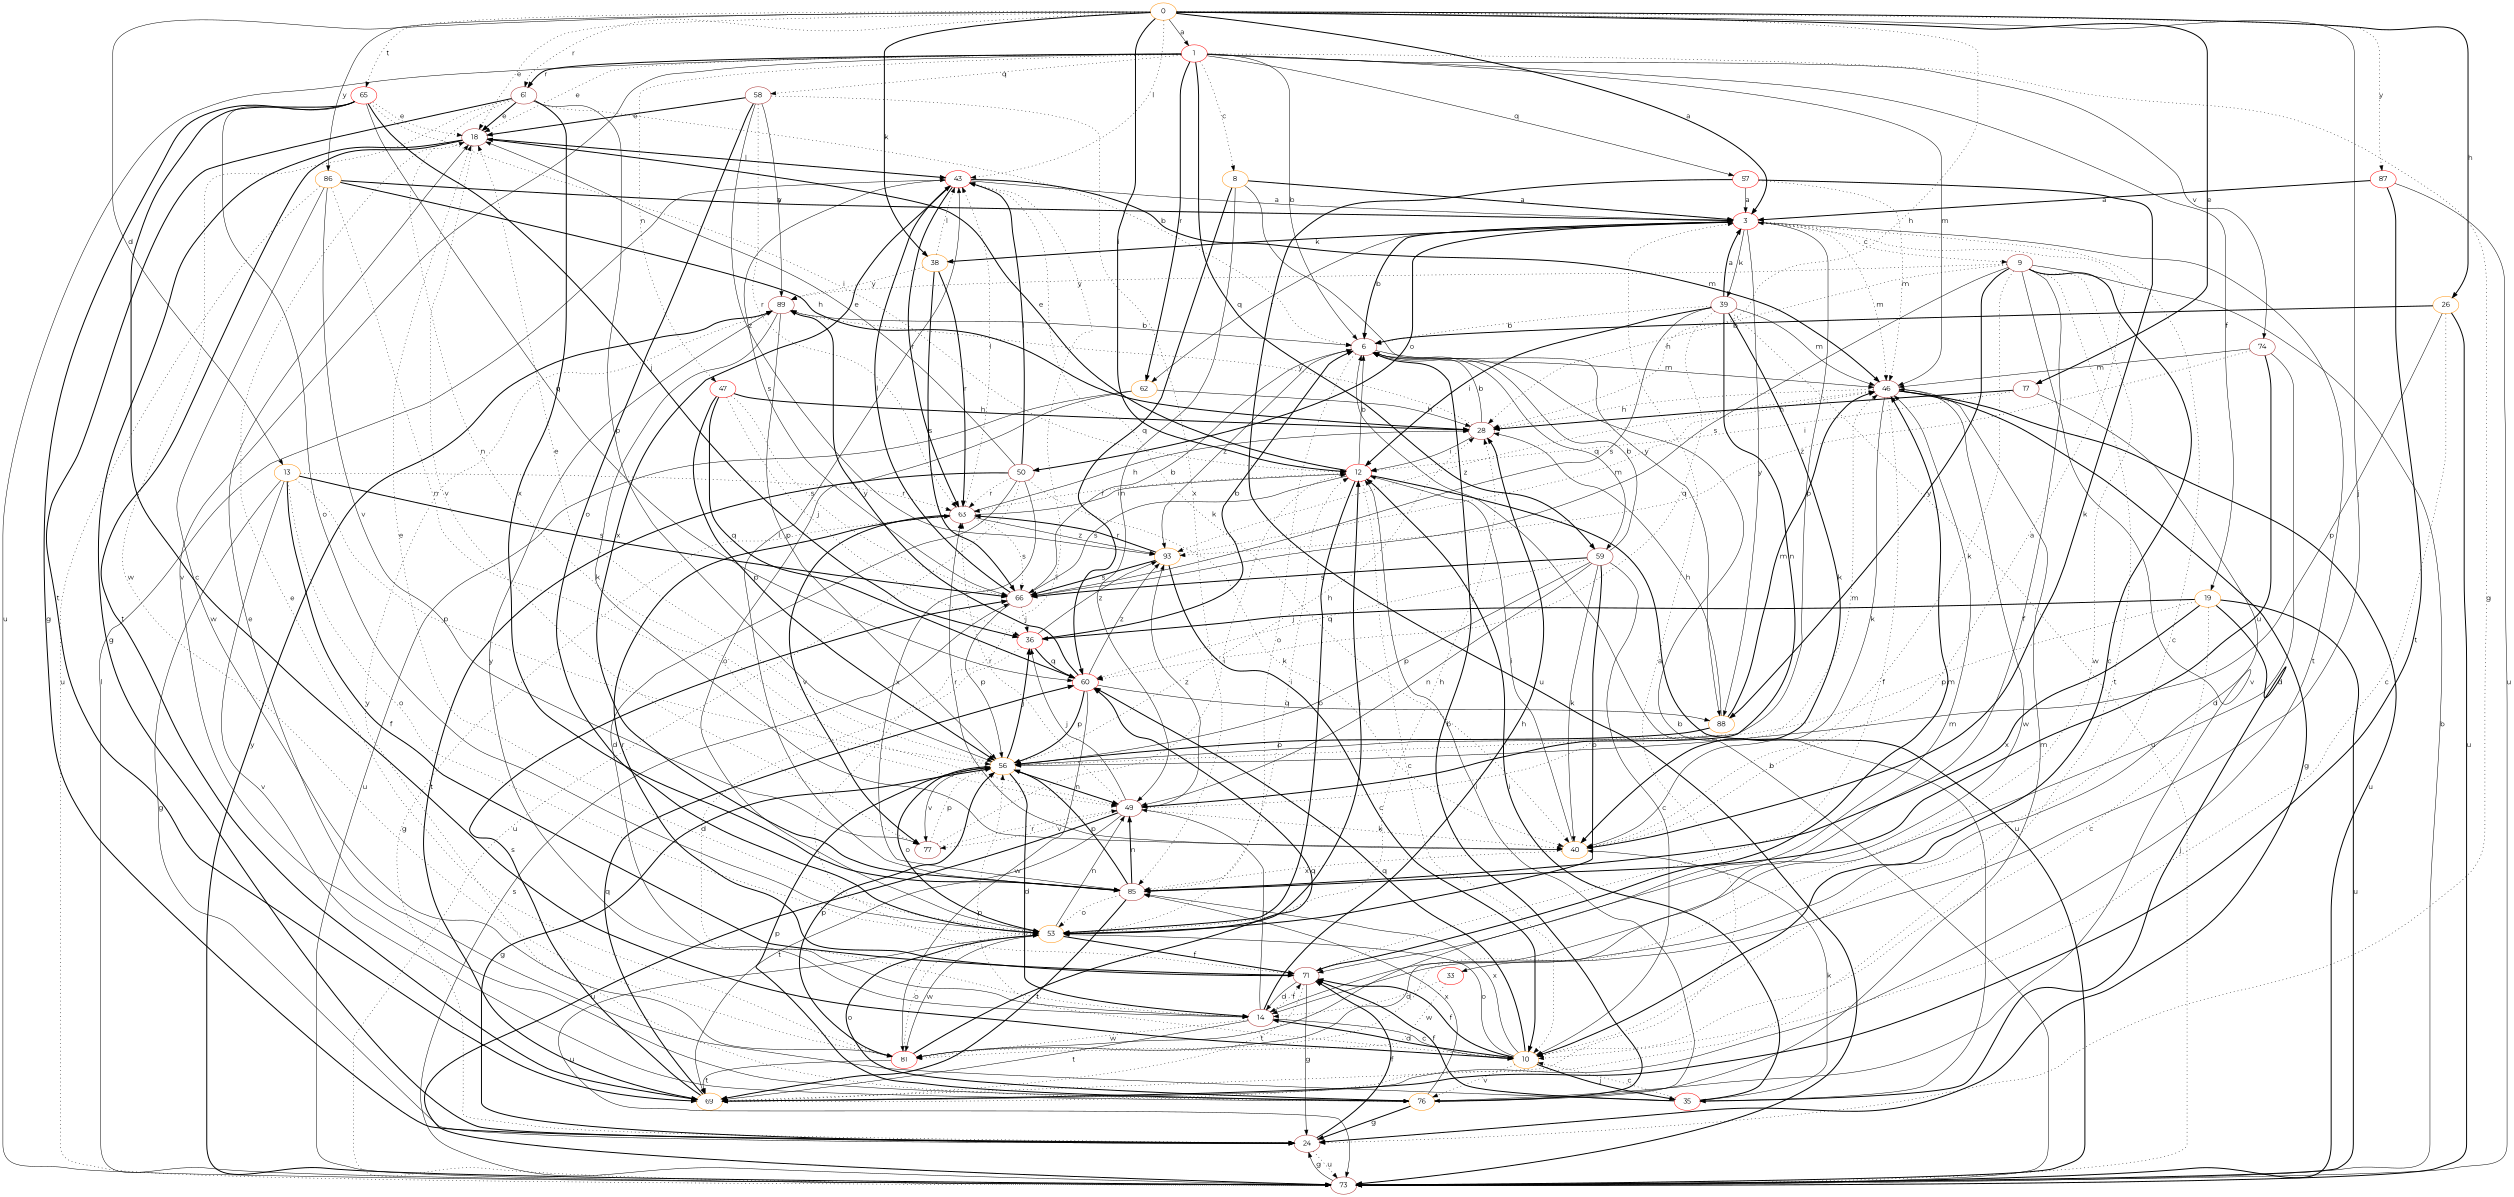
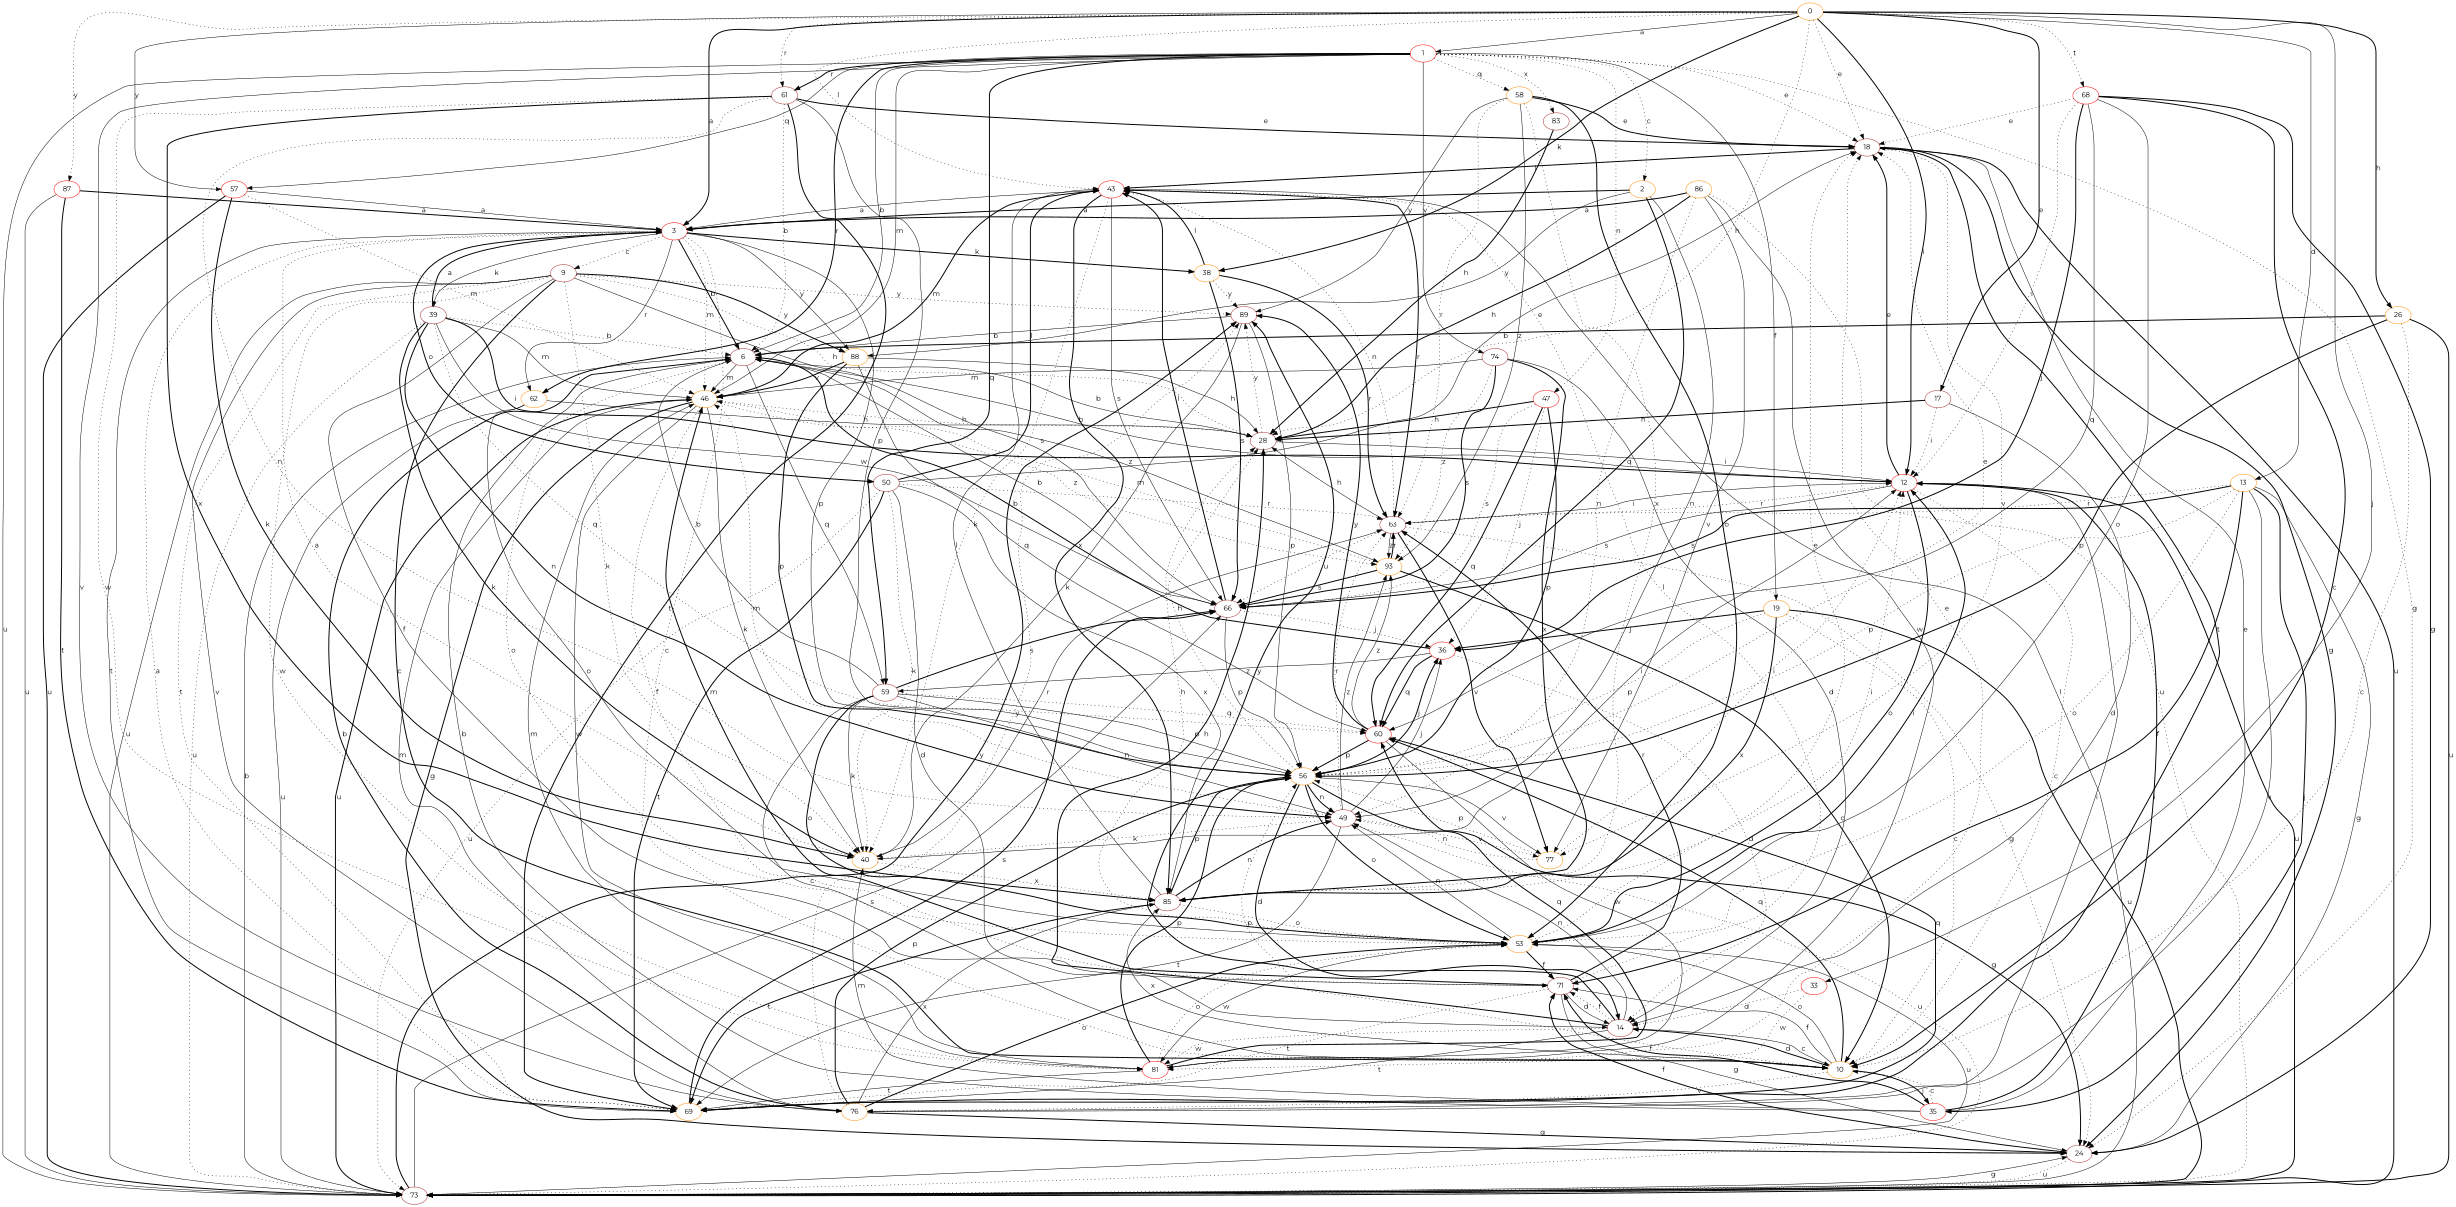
edge "0" -> "86": now "0" -> "57"
node "65": label "65" -> "68"
node "58": color brown -> darkorange
node "83": added
node "8": label "8" -> "2"
edge "38" -> "43": style dotted -> bold
edge "63" -> "43": label "l" -> "n"
node "46": color brown -> darkorange
edge "39" -> "66": label "s" -> "w"
edge "74" -> "66": added, label "s"
edge "63" -> "66": label "s" -> "u"
edge "88" -> "46": label "m" -> "v"
edge "36" -> "93": now "36" -> "59"
edge "74" -> "85": label "u" -> "x"
edge "60" -> "88": reversed
edge "9" -> "73": label "b" -> "u"
edge "26" -> "56": style solid -> bold
edge "77" -> "49": label "r" -> "n"
node "77": color brown -> darkorange
edge "14" -> "89": style solid -> bold
edge "19" -> "35": now "13" -> "35"
edge "35" -> "40": label "k" -> "m"
edge "10" -> "71": style bold -> solid
edge "49" -> "73": style bold -> dotted
edge "18" -> "73": added, label "u"
